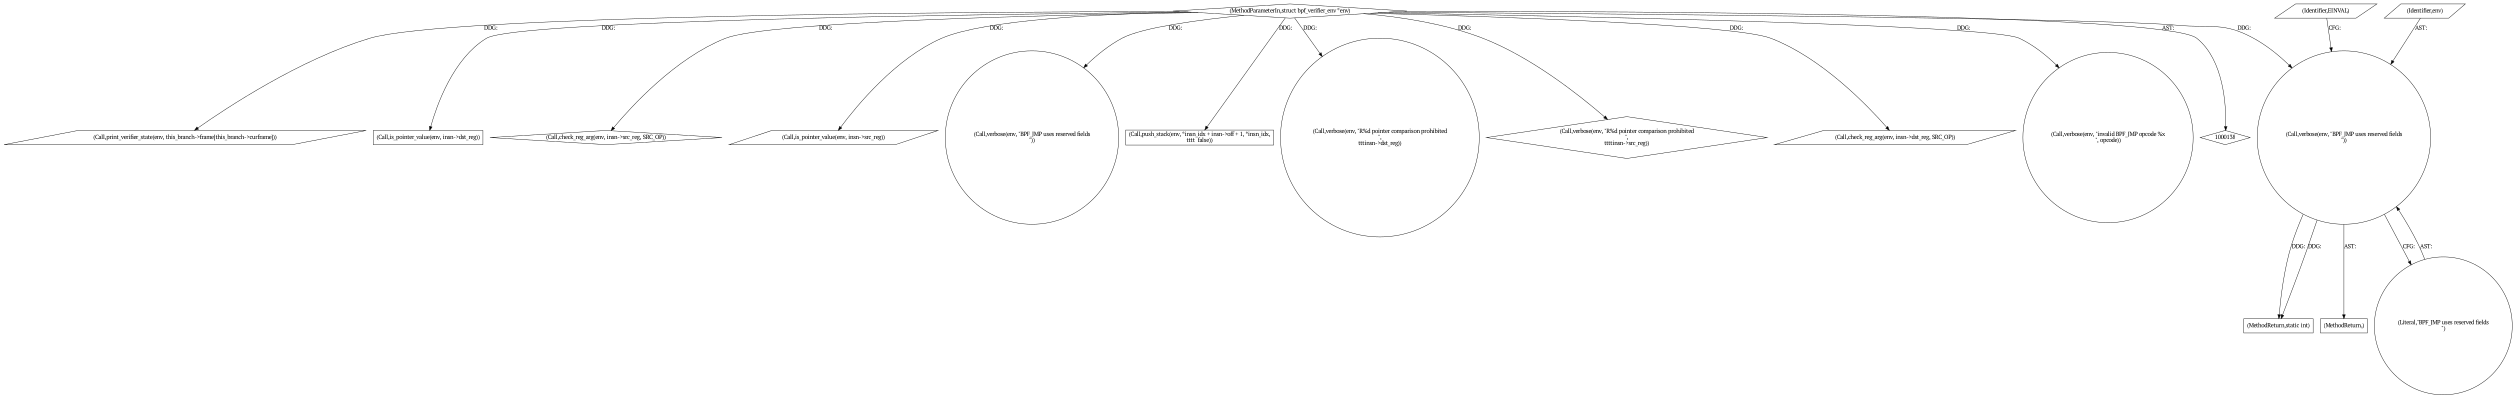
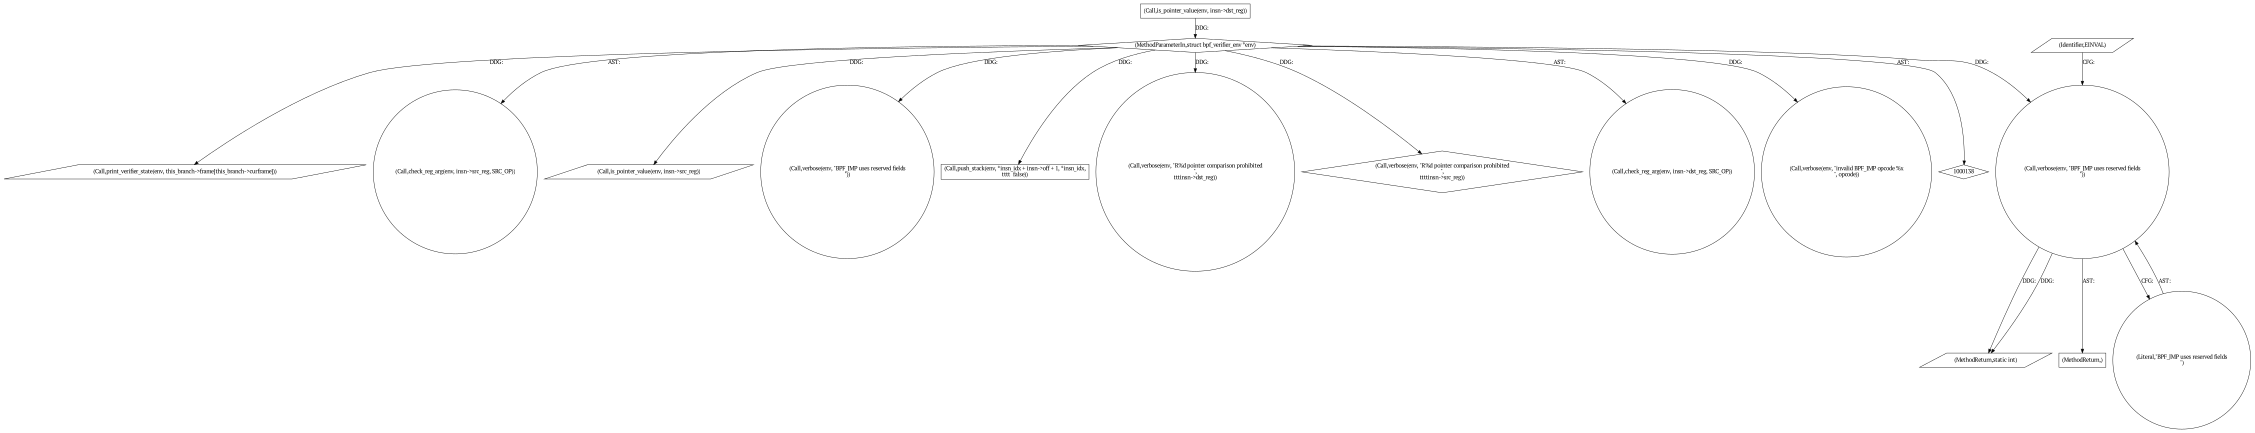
node "(Identifier,env)": removed
edge "(MethodParameterIn,struct bpf_verifier_env *env)" -> "(Call,is_pointer_value(env, insn->dst_reg))": reversed
edge "(MethodParameterIn,struct bpf_verifier_env *env)" -> "(Call,check_reg_arg(env, insn->src_reg, SRC_OP))": label "DDG: " -> "AST: "
edge "(MethodParameterIn,struct bpf_verifier_env *env)" -> "(Call,check_reg_arg(env, insn->dst_reg, SRC_OP))": label "DDG: " -> "AST: "
node "(Call,check_reg_arg(env, insn->src_reg, SRC_OP))": shape diamond -> circle
node "(Call,check_reg_arg(env, insn->dst_reg, SRC_OP))": shape parallelogram -> circle
node "(MethodReturn,static int)": shape box -> parallelogram
